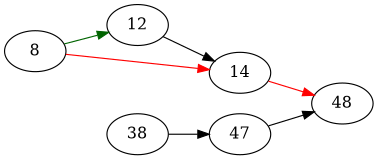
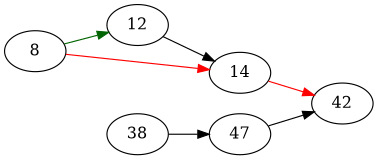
node "48": label "48" -> "42"
